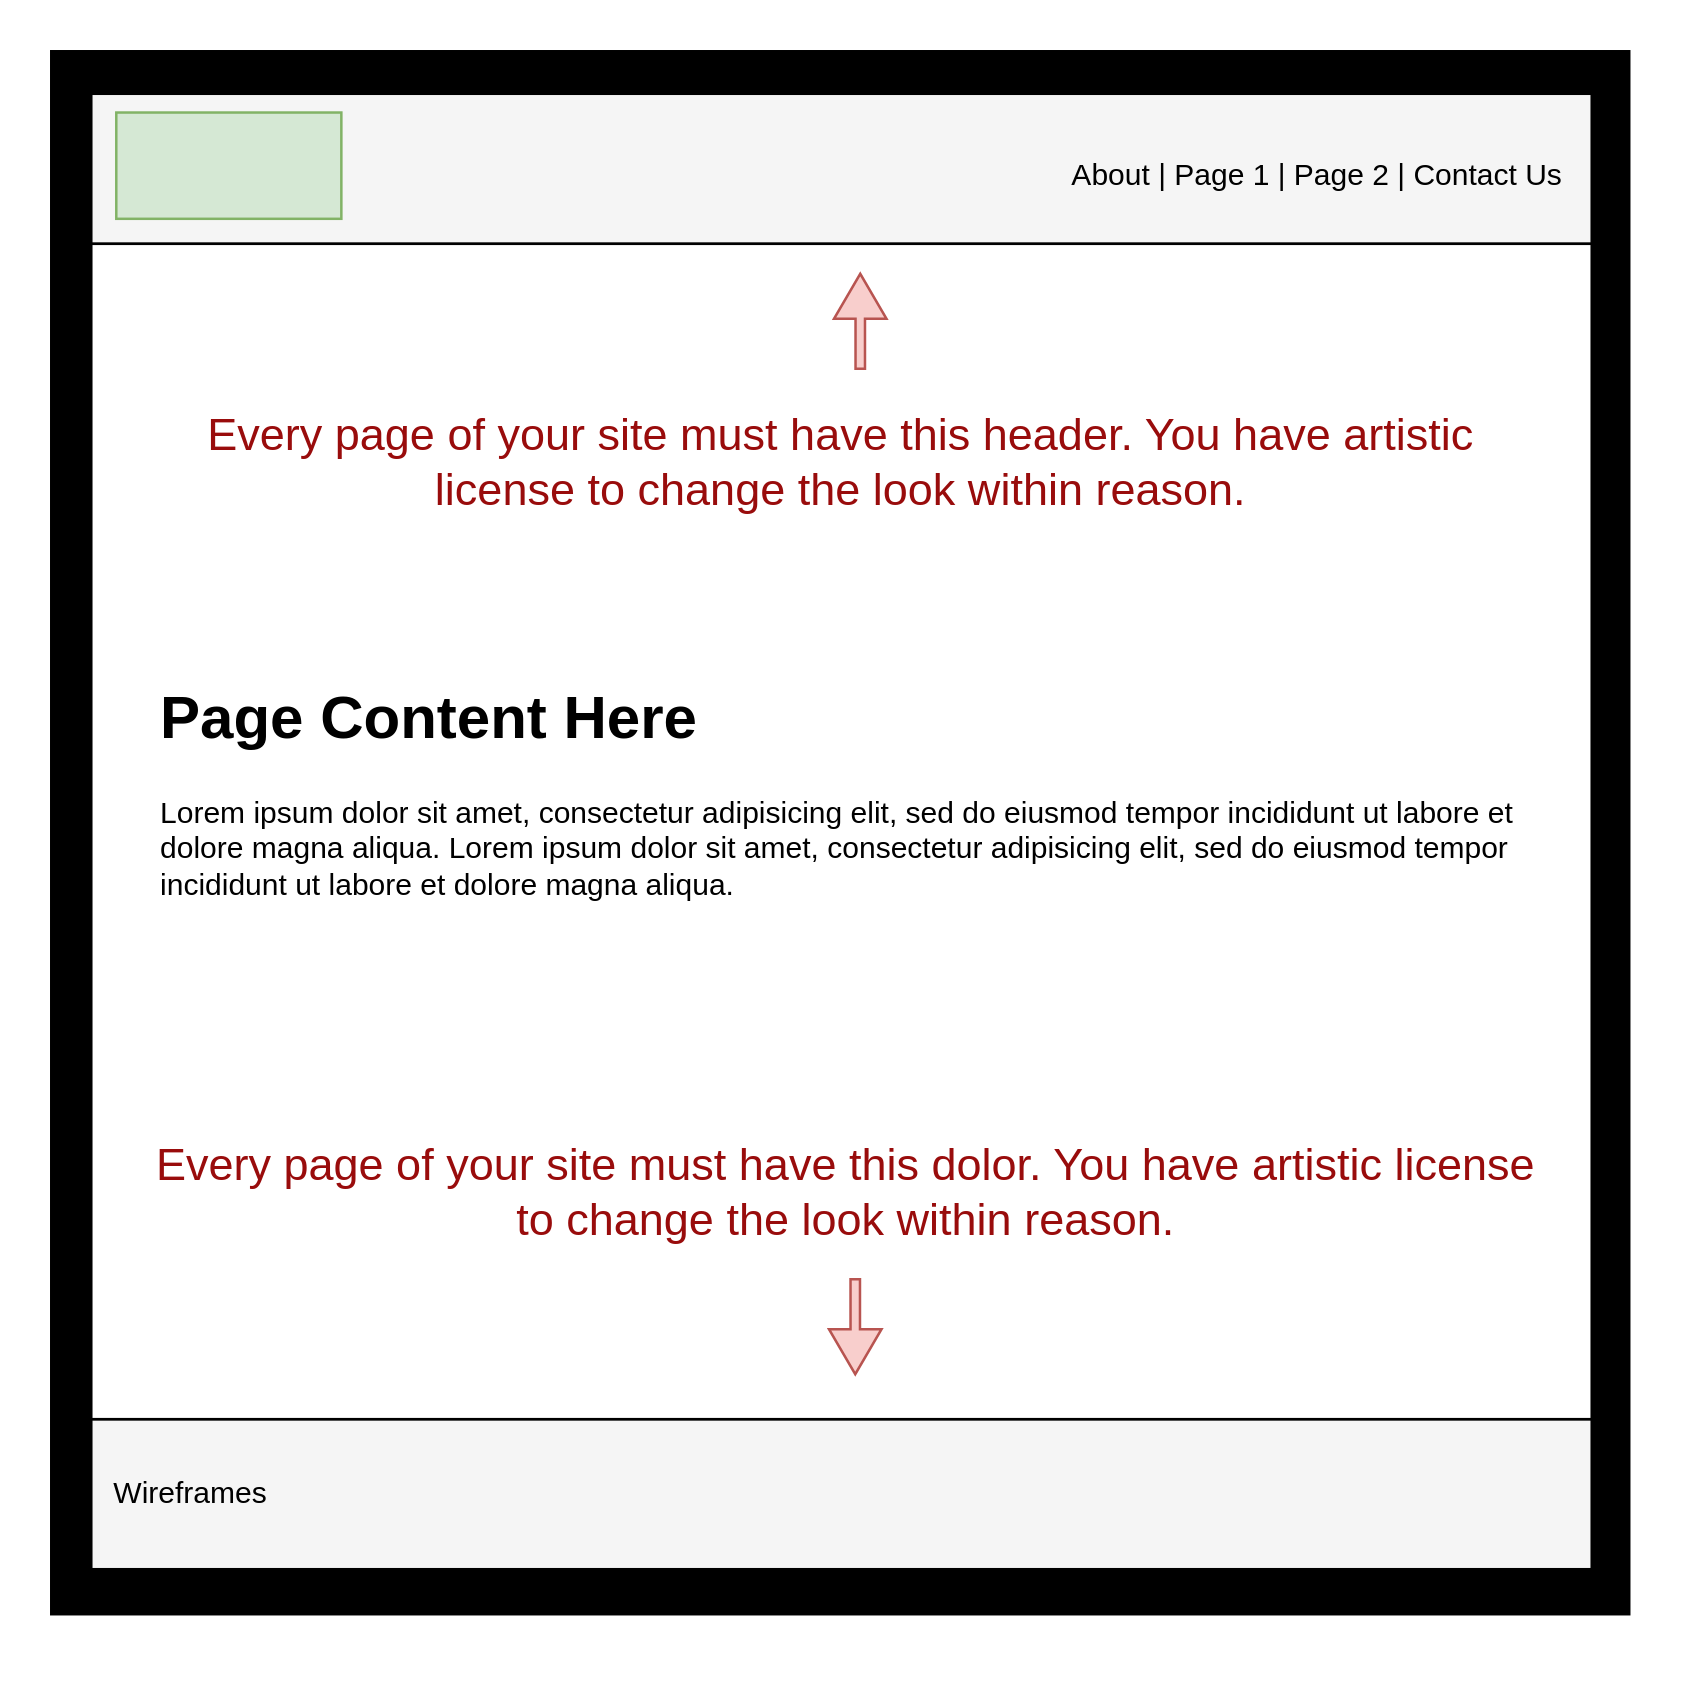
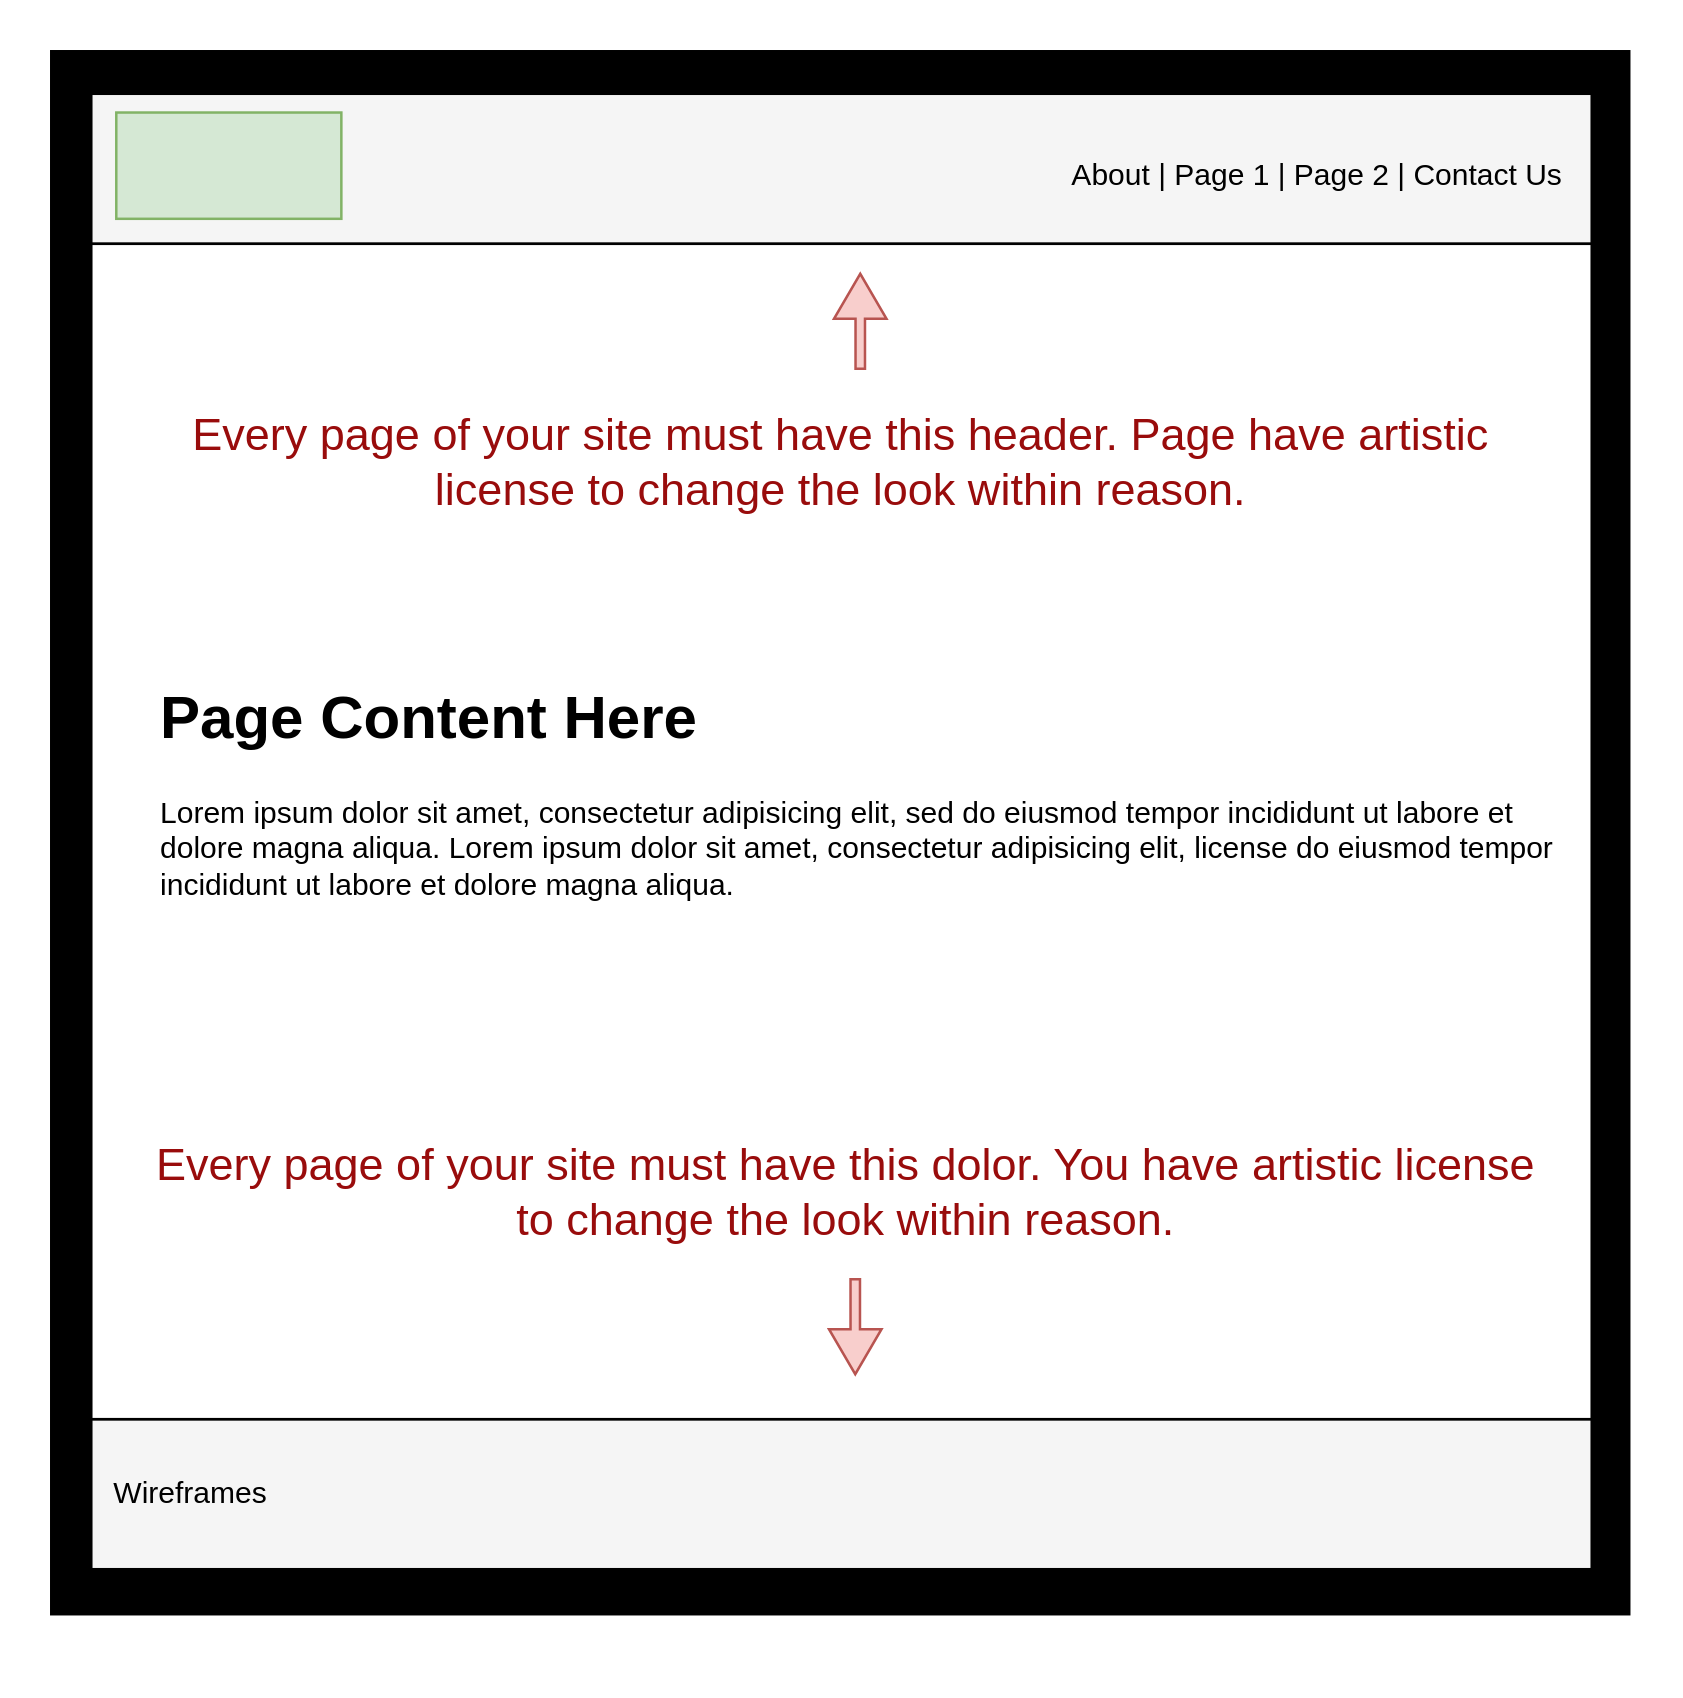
node "Every page of your site must have this header. You have artistic license to change the look within reason.": label "Every page of your site must have this header. You have artistic license to change the look within reason." -> "Every page of your site must have this header. Page have artistic license to change the look within reason."
node "Page Content HereLorem ipsum dolor sit amet, consectetur adipisicing elit, sed do eiusmod tempor incididunt ut labore et dolore magna aliqua. Lorem ipsum dolor sit amet, consectetur adipisicing elit, sed do eiusmod tempor incididunt ut labore et dolore magna aliqua.": label "Page Content HereLorem ipsum dolor sit amet, consectetur adipisicing elit, sed do eiusmod tempor incididunt ut labore et dolore magna aliqua. Lorem ipsum dolor sit amet, consectetur adipisicing elit, sed do eiusmod tempor incididunt ut labore et dolore magna aliqua." -> "Page Content HereLorem ipsum dolor sit amet, consectetur adipisicing elit, sed do eiusmod tempor incididunt ut labore et dolore magna aliqua. Lorem ipsum dolor sit amet, consectetur adipisicing elit, license do eiusmod tempor incididunt ut labore et dolore magna aliqua."
